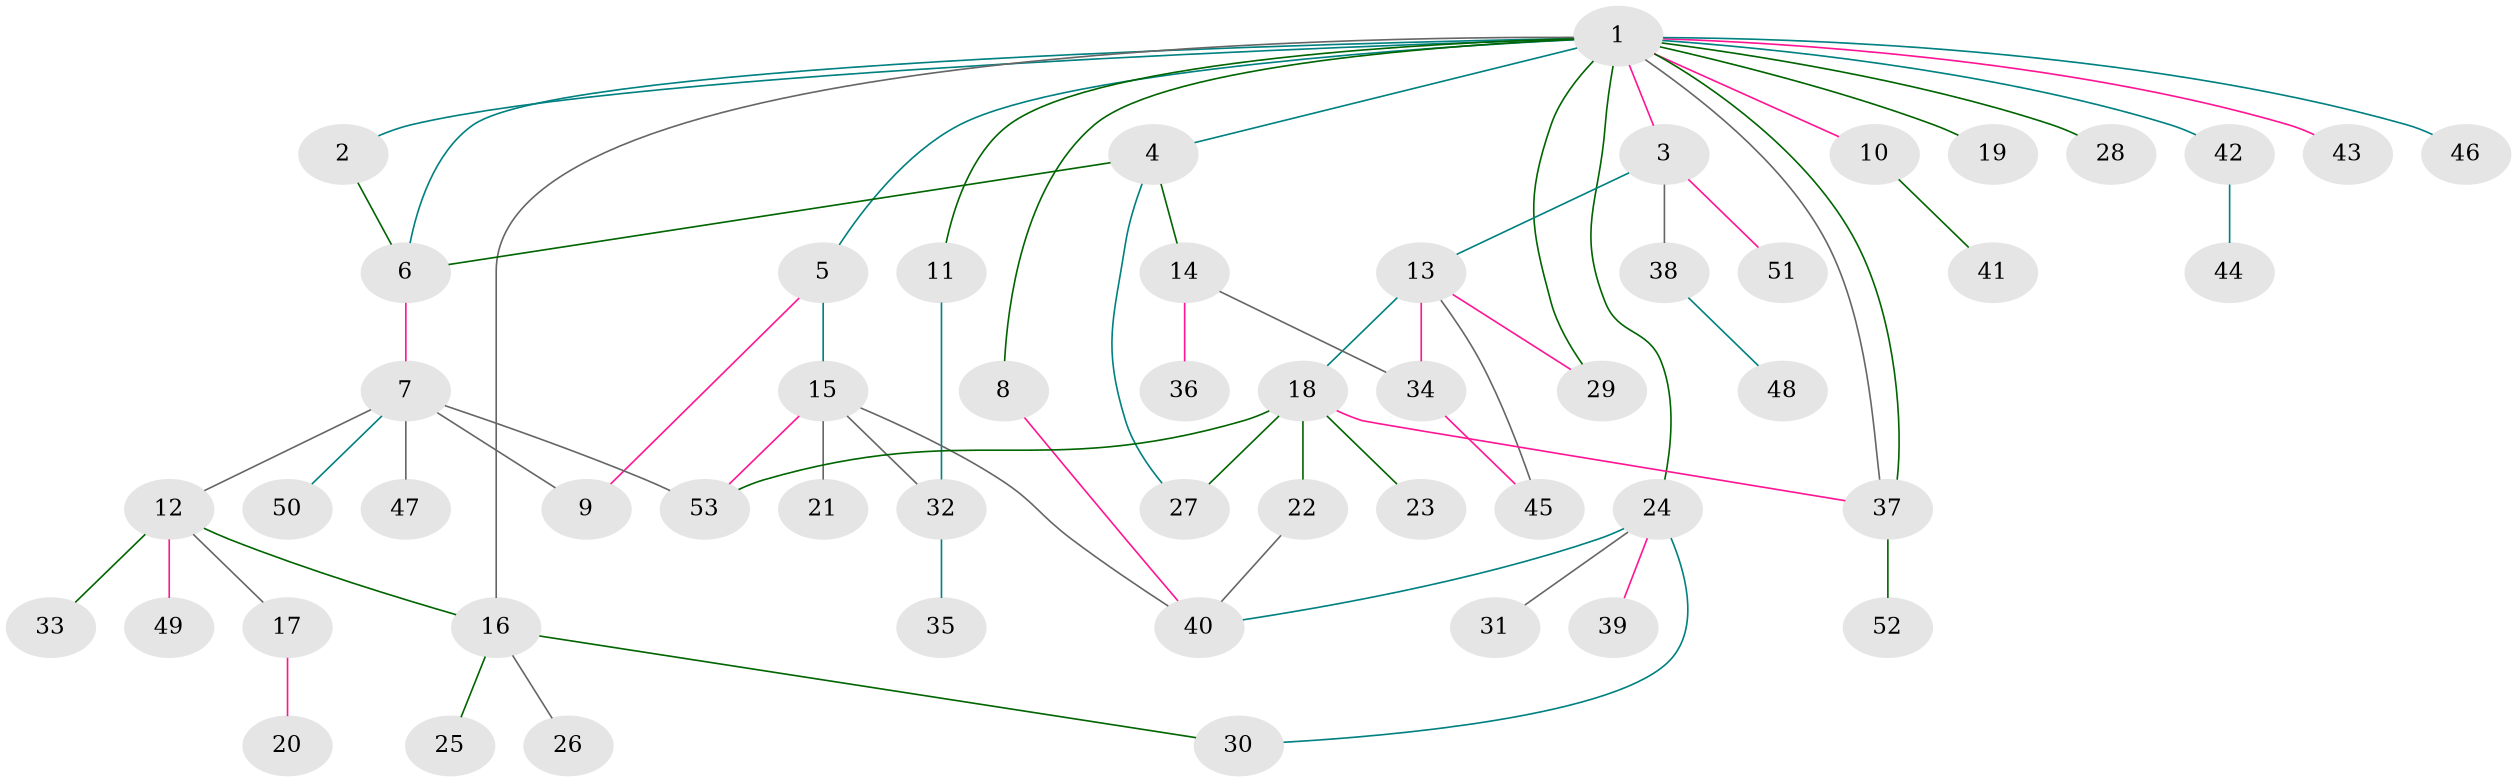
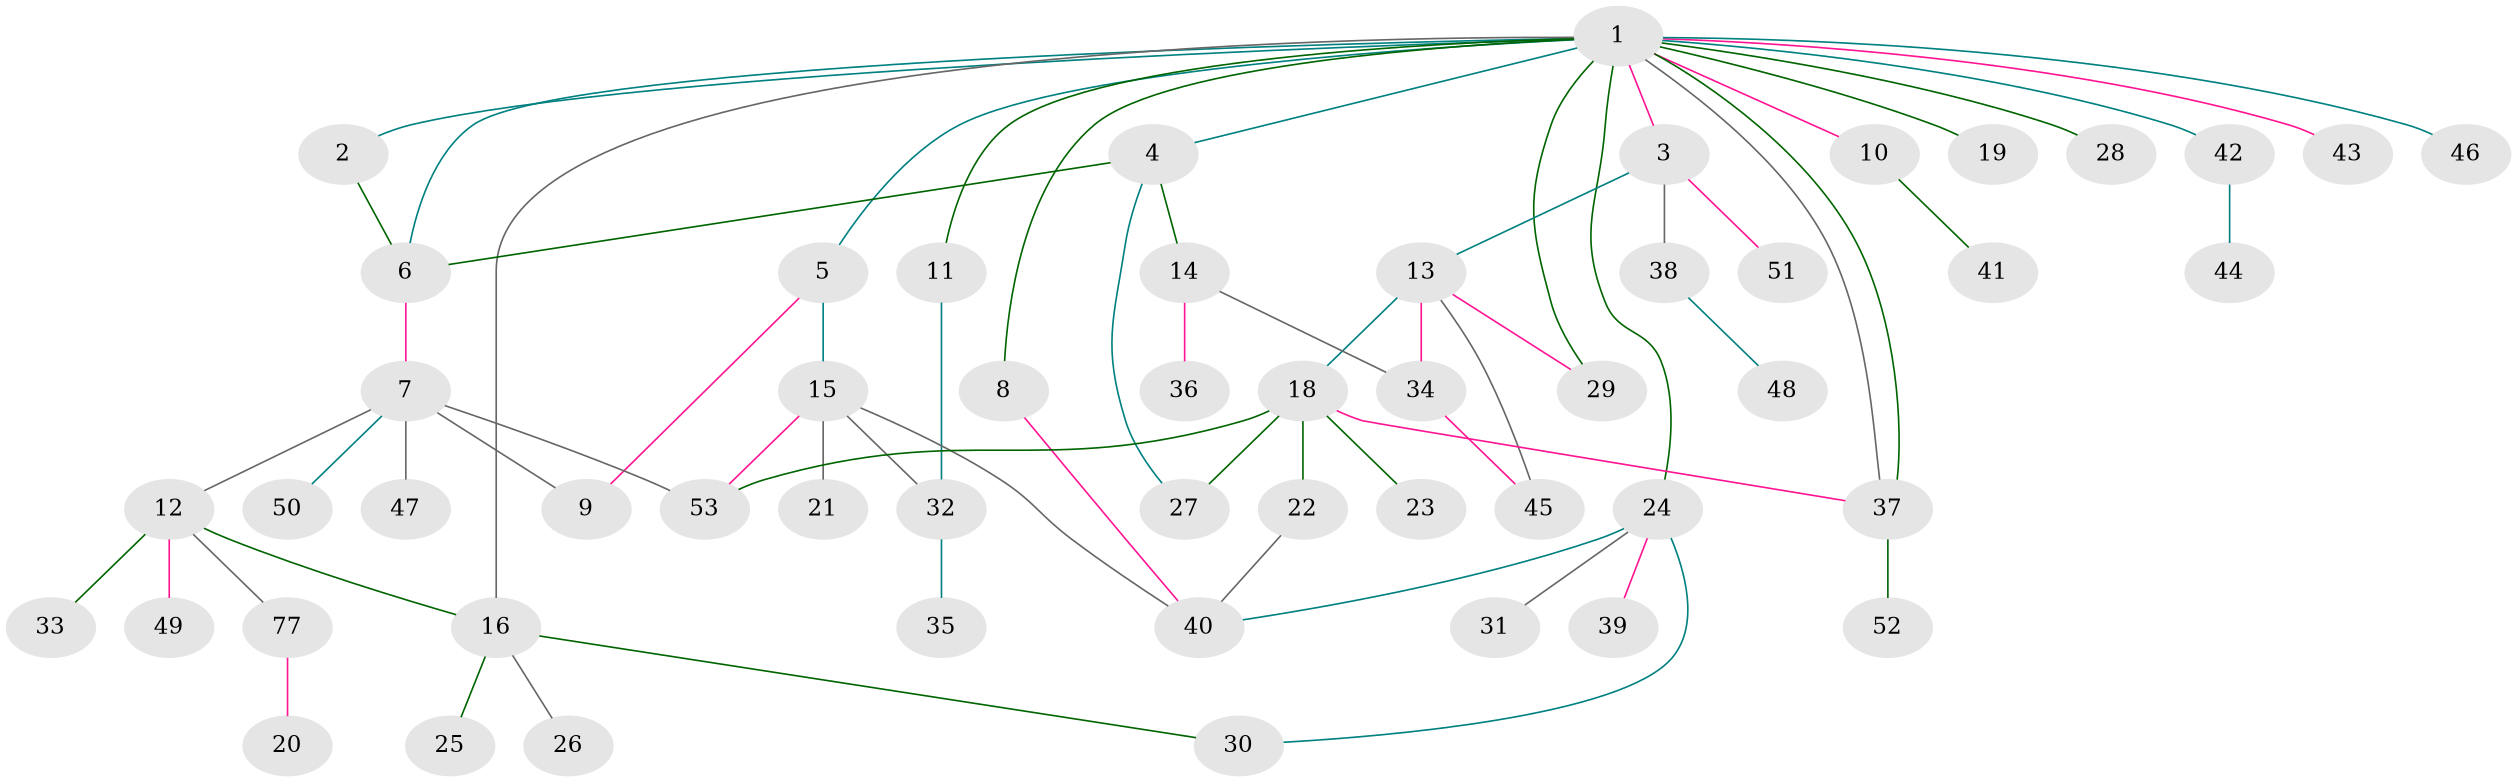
node "17": label "17" -> "77"
